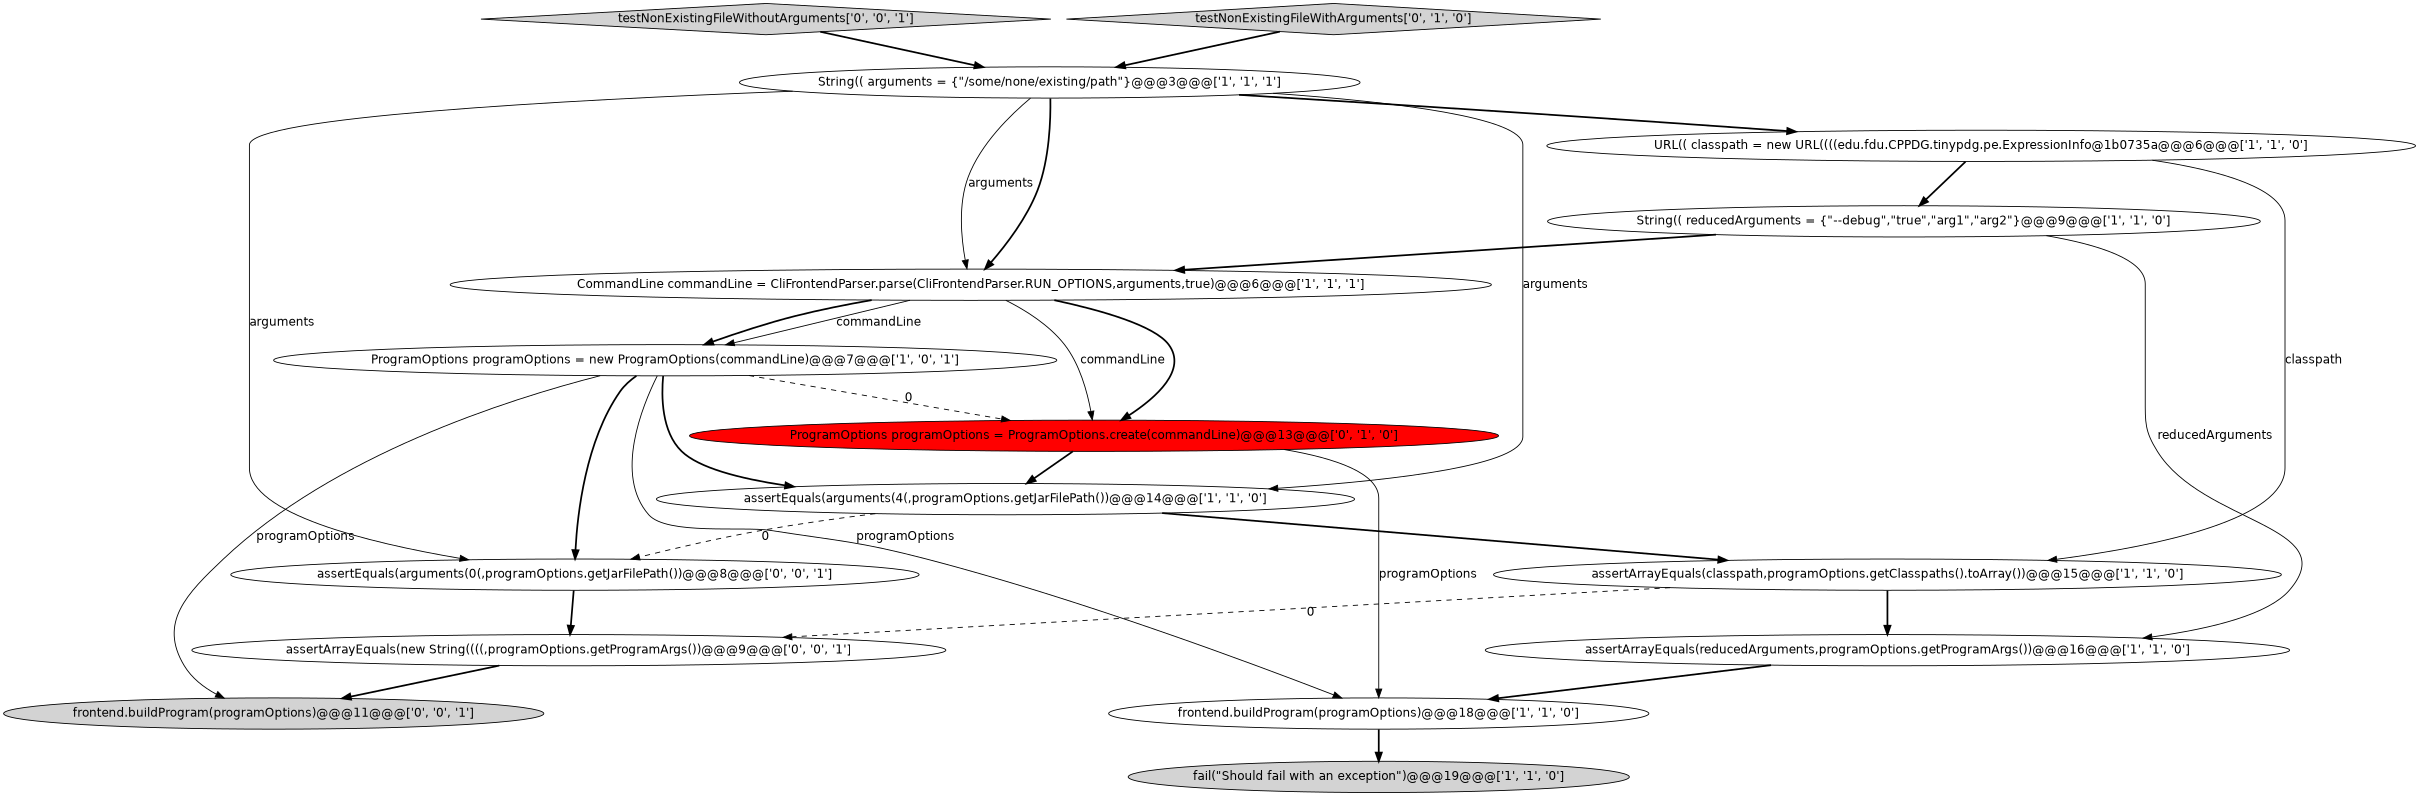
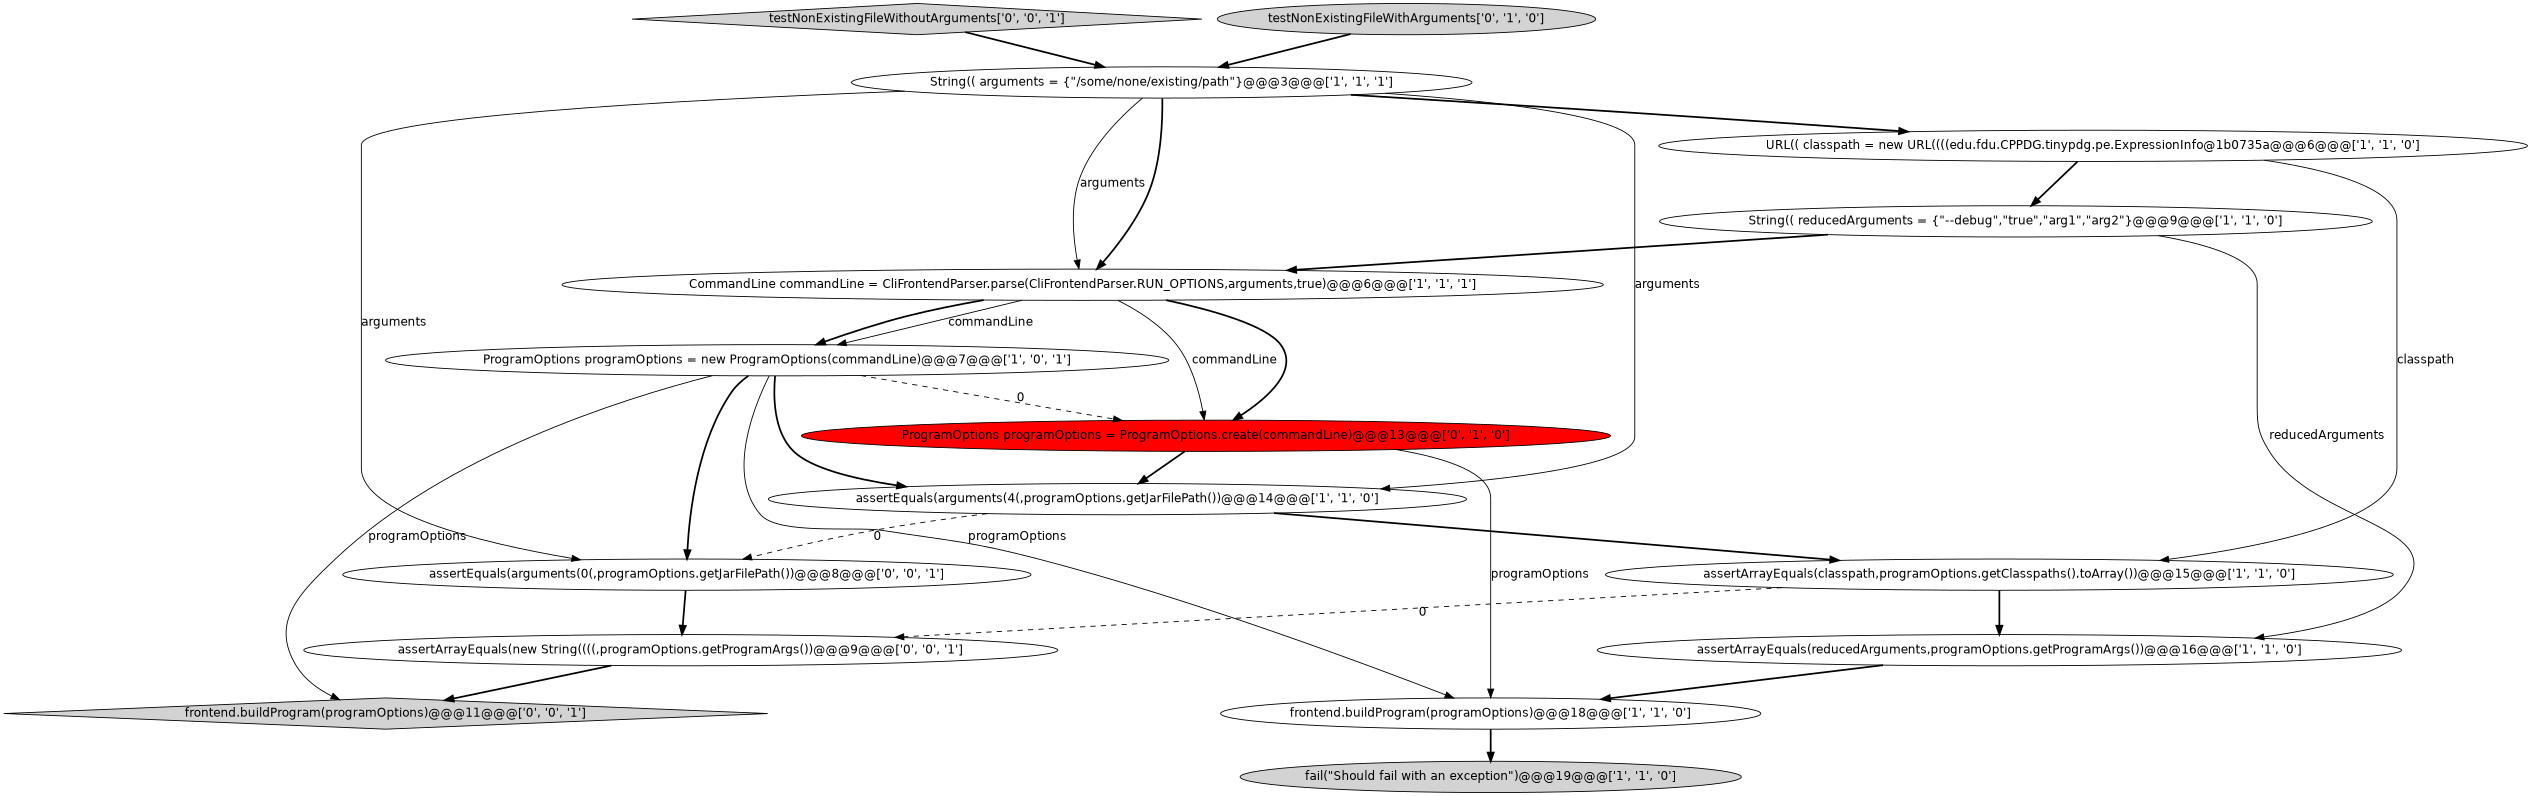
node "testNonExistingFileWithArguments['0', '1', '0']": shape diamond -> ellipse
node "frontend.buildProgram(programOptions)@@@11@@@['0', '0', '1']": shape ellipse -> diamond
